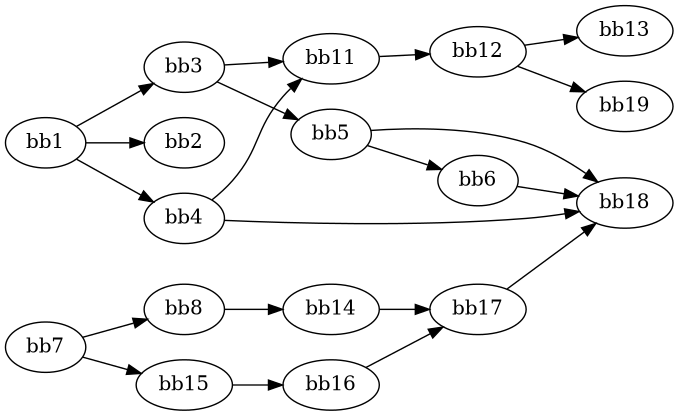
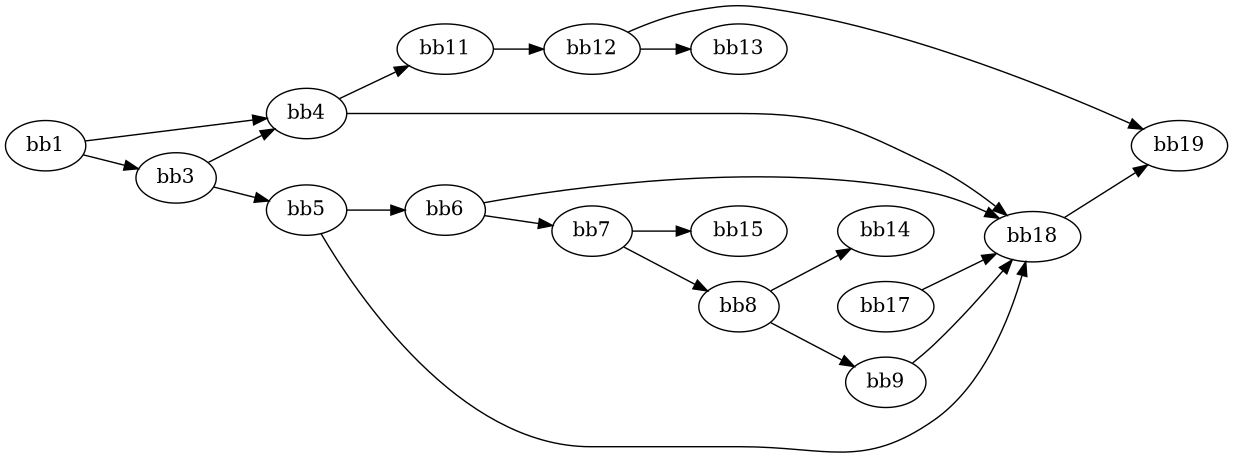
edge "bb3" -> "bb11": now "bb3" -> "bb4"
node "bb2": removed
edge "bb18" -> "bb19": added
edge "bb6" -> "bb7": added
edge "bb14" -> "bb17": removed
node "bb9": added
node "bb16": removed
